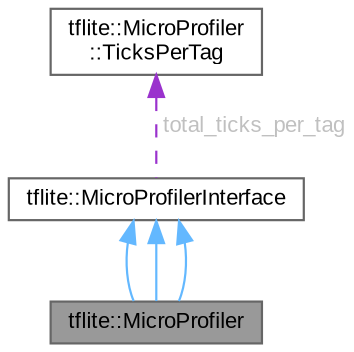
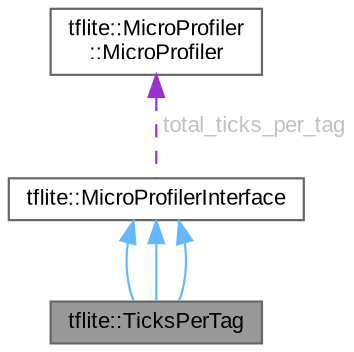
node "tflite::MicroProfiler ::TicksPerTag": label "tflite::MicroProfiler ::TicksPerTag" -> "tflite::MicroProfiler ::MicroProfiler"
node "tflite::MicroProfiler": label "tflite::MicroProfiler" -> "tflite::TicksPerTag"
